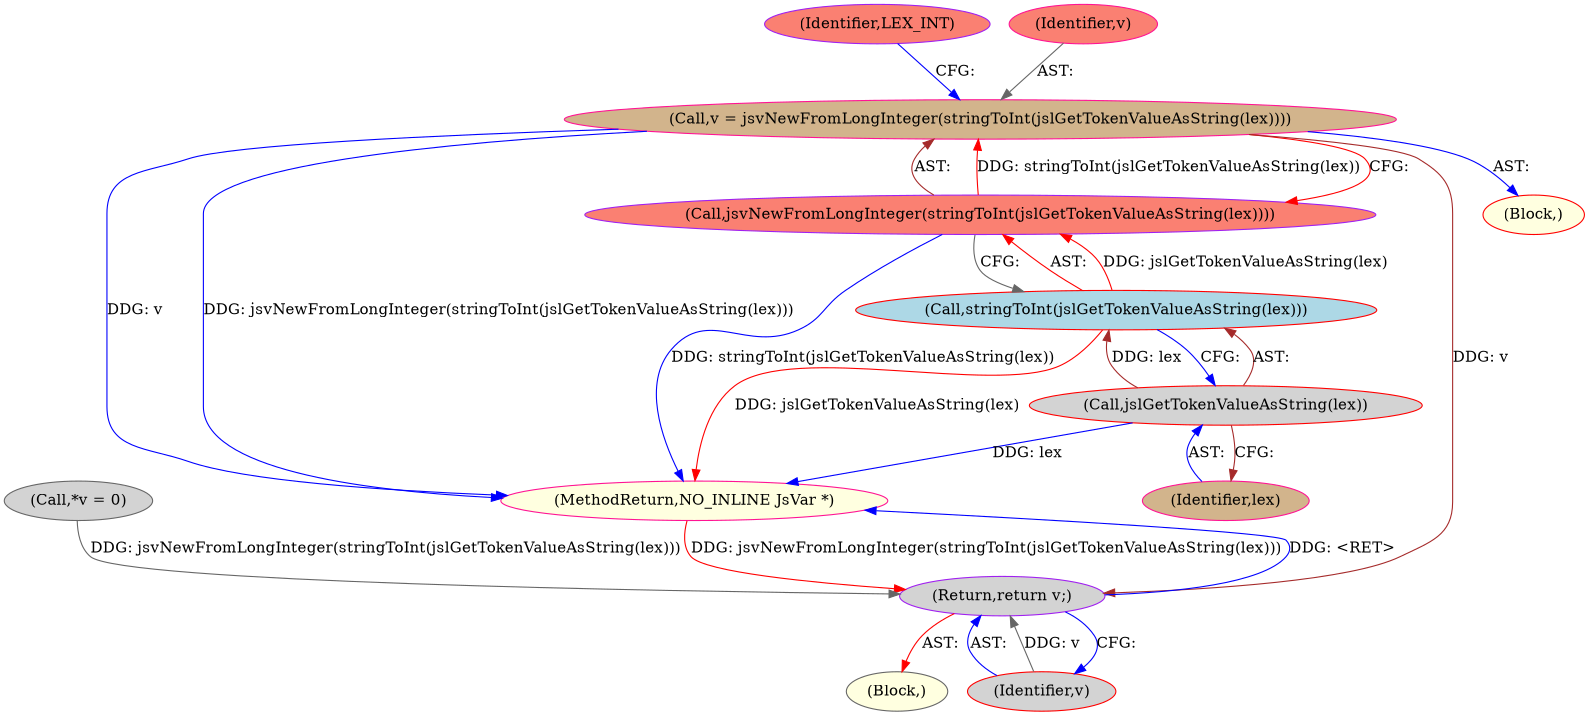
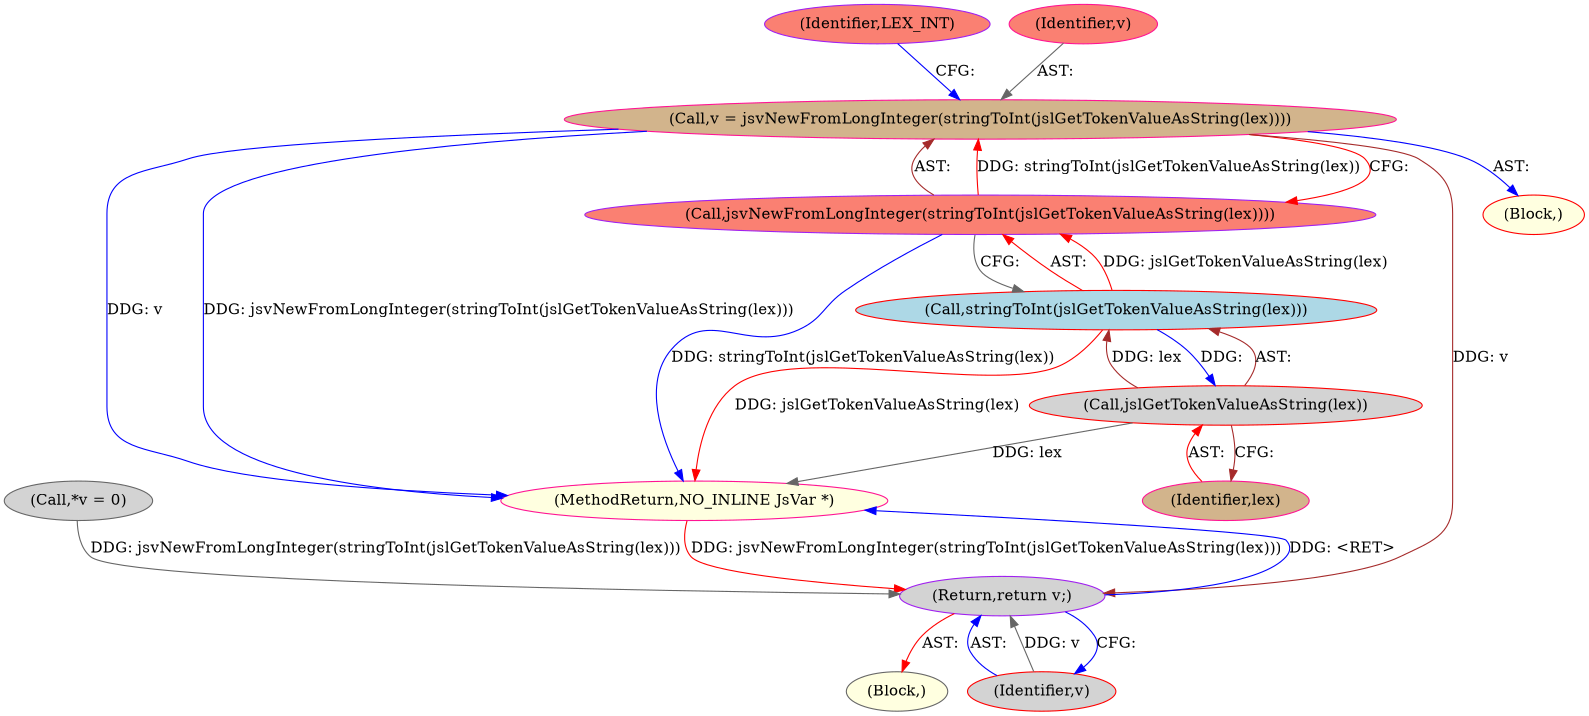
edge "(Call,stringToInt(jslGetTokenValueAsString(lex)))" -> "(Call,jslGetTokenValueAsString(lex))": label "CFG: " -> "DDG: "
edge "(Call,jslGetTokenValueAsString(lex))" -> "(MethodReturn,NO_INLINE JsVar *)": color blue -> gray40
edge "(Identifier,lex)" -> "(Call,jslGetTokenValueAsString(lex))": color blue -> red
